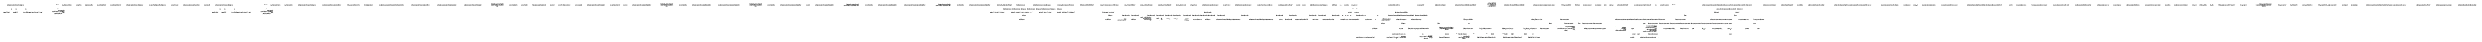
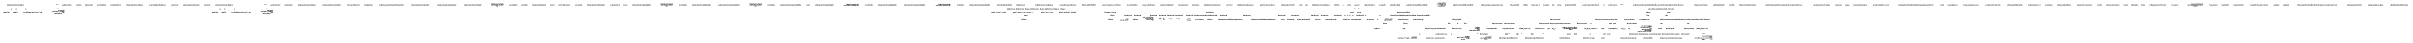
node "_throttler.Delay(context.CancellationToken)": added
